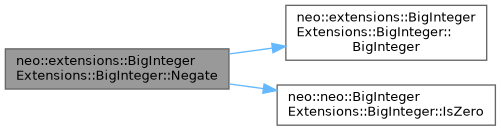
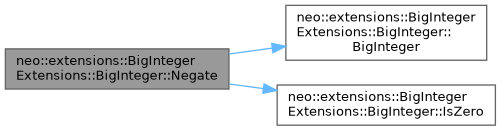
node "neo::neo::BigInteger Extensions::BigInteger::IsZero": label "neo::neo::BigInteger Extensions::BigInteger::IsZero" -> "neo::extensions::BigInteger Extensions::BigInteger::IsZero"
